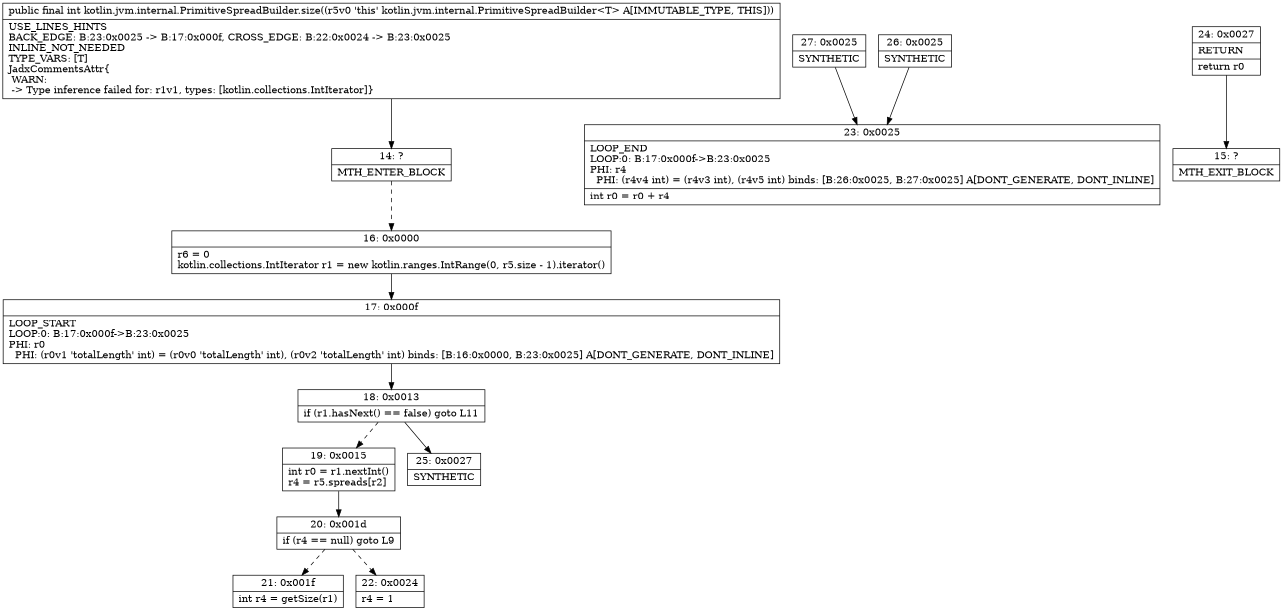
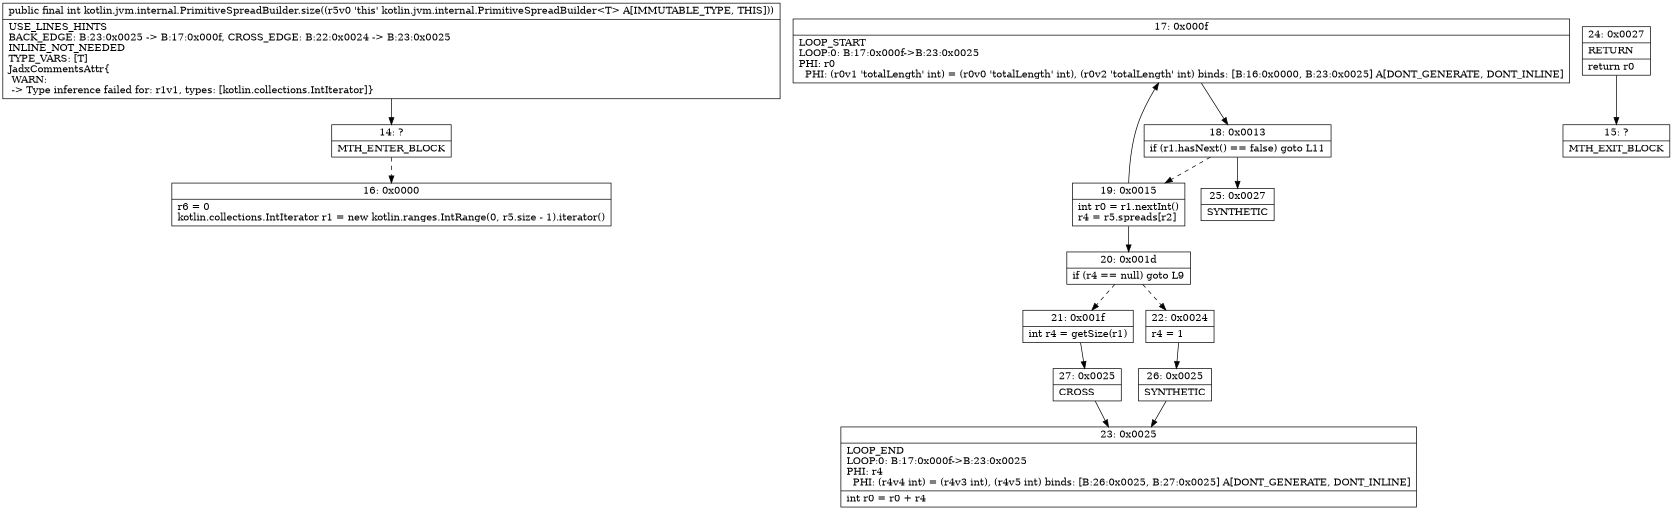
node "27: 0x0025": text "SYNTHETIC" -> "CROSS"
edge "16: 0x0000" -> "17: 0x000f": now "19: 0x0015" -> "17: 0x000f"
edge "21: 0x001f" -> "27: 0x0025": added
edge "22: 0x0024" -> "26: 0x0025": added
